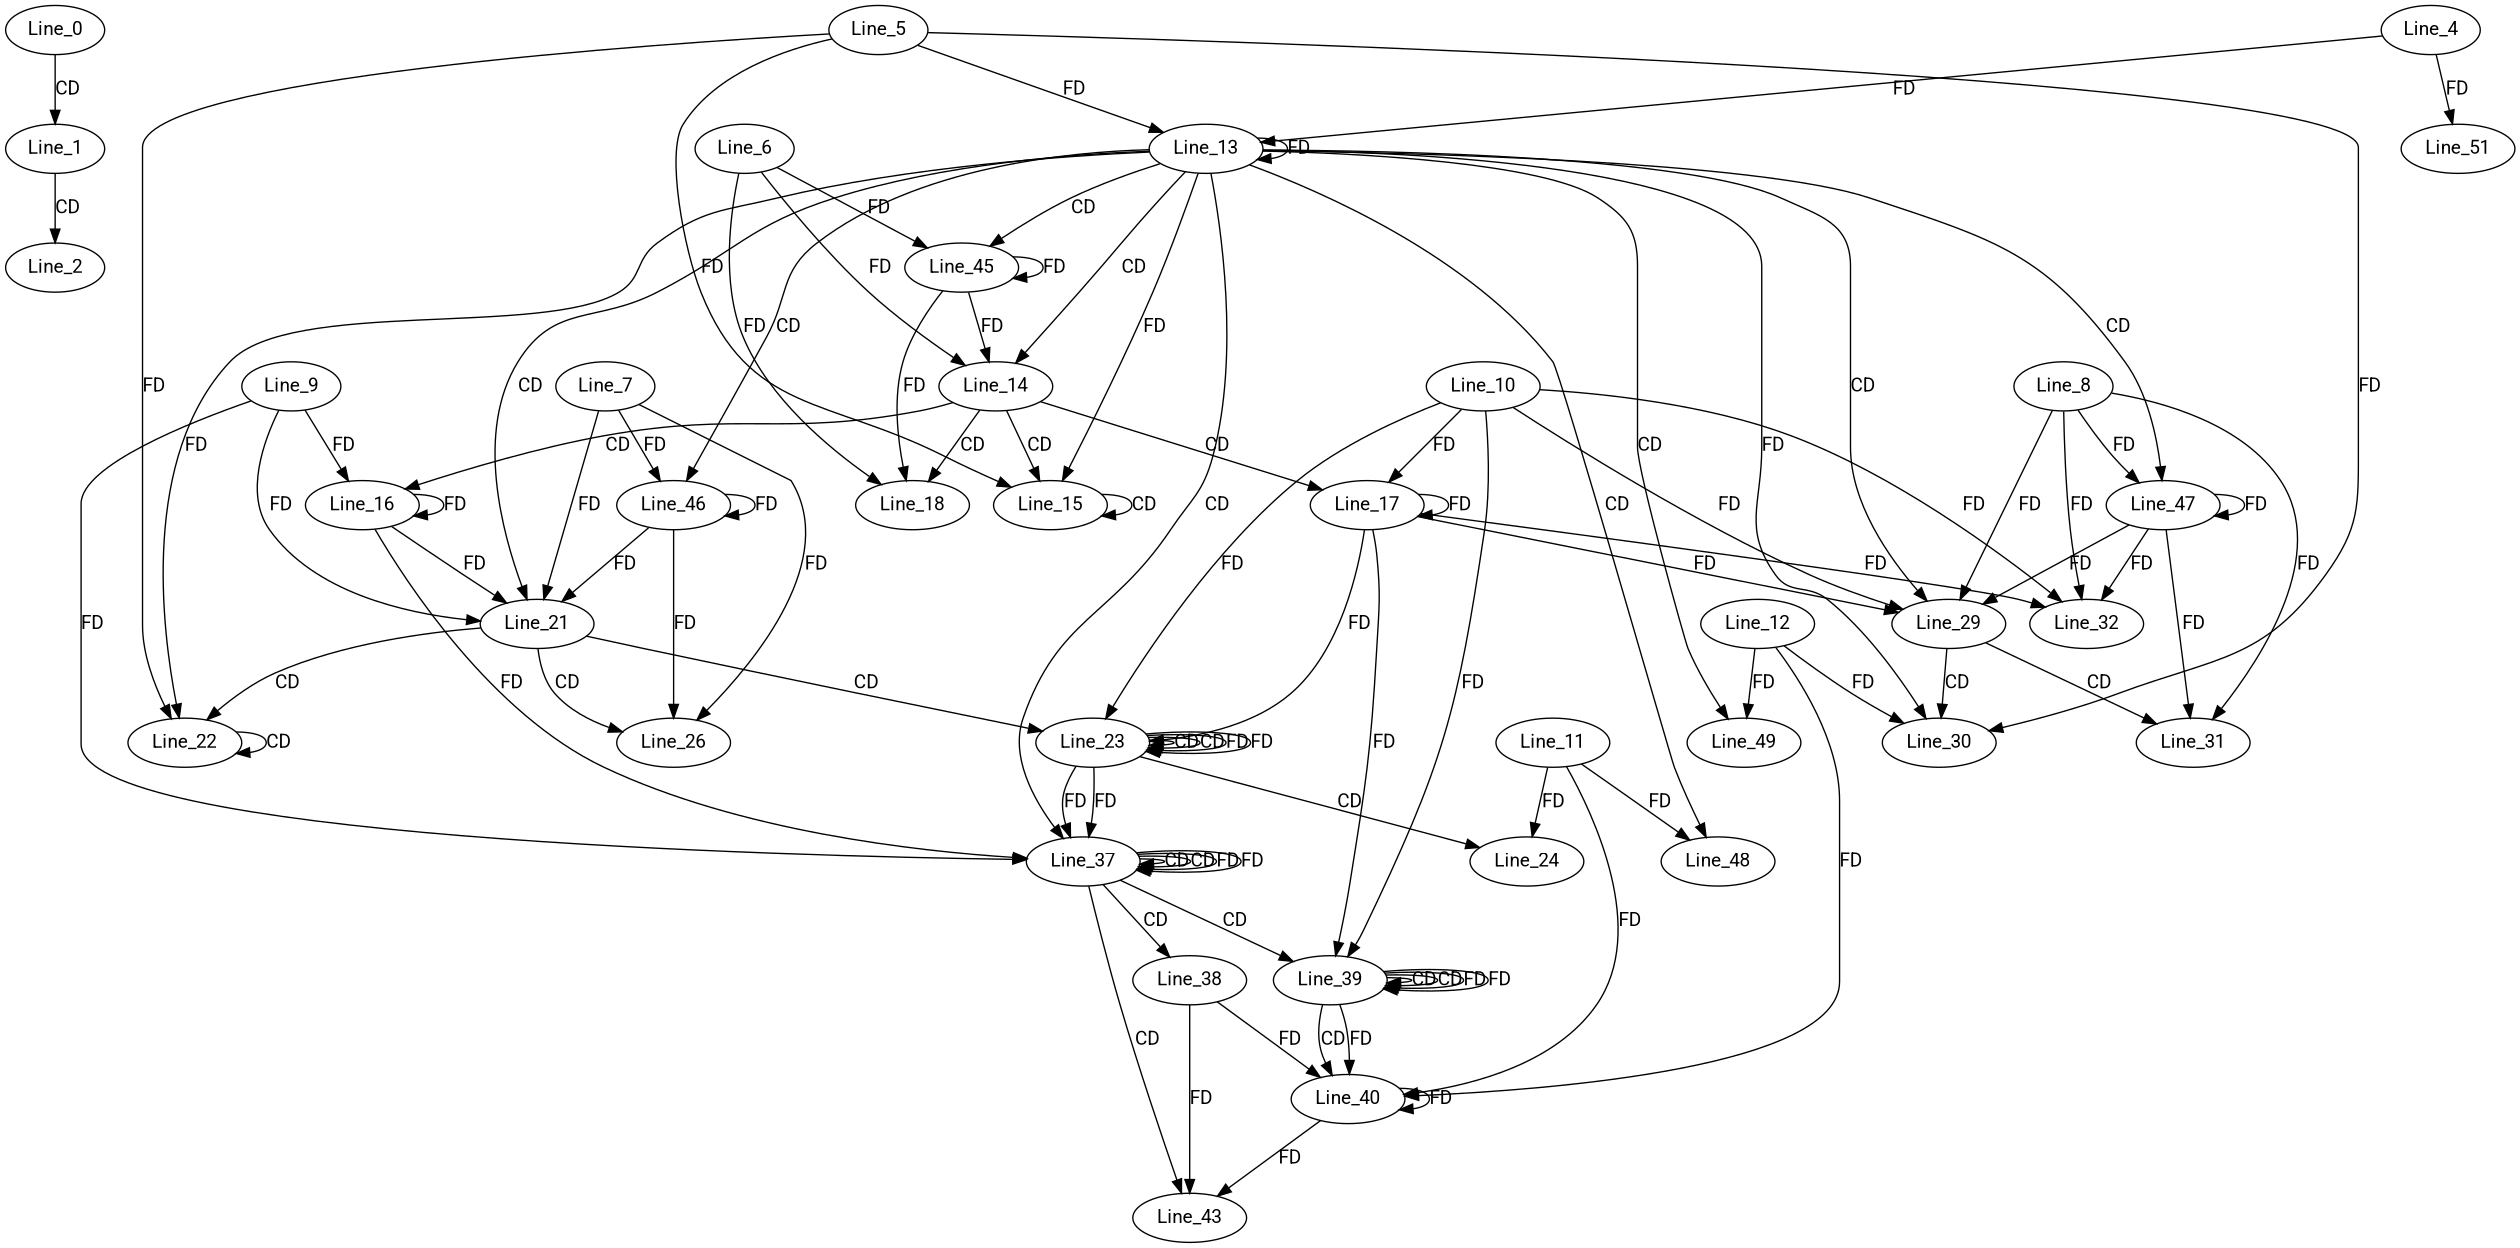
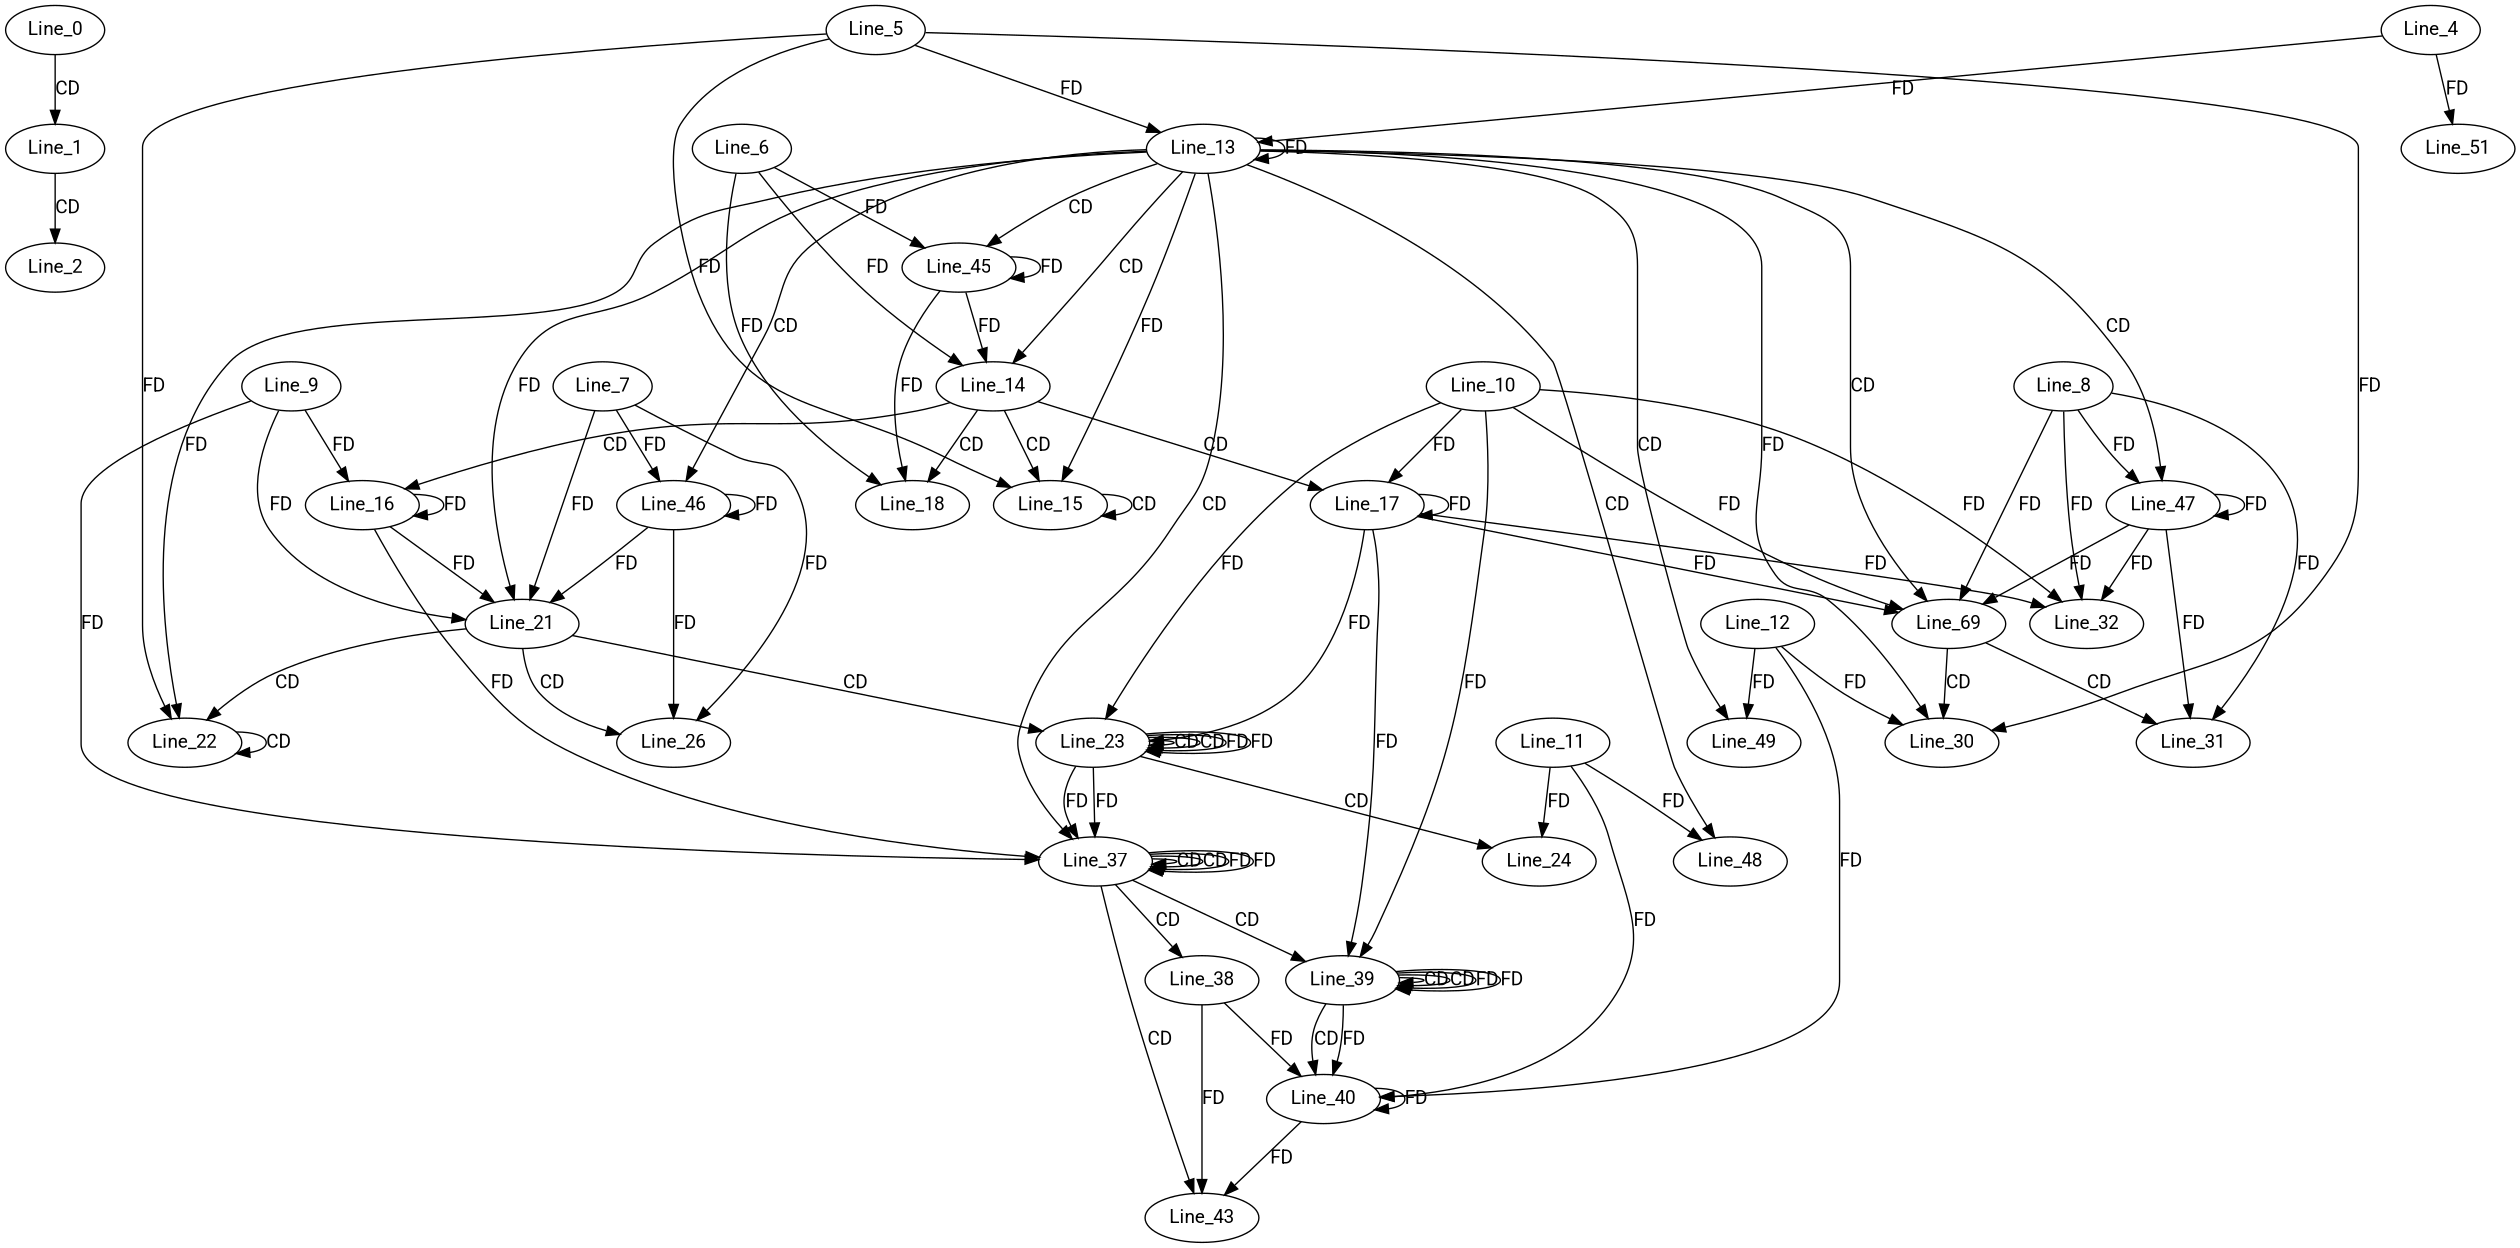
edge "Line_13" -> "Line_21": label "CD" -> "FD"
node "Line_29": label "Line_29" -> "Line_69"
